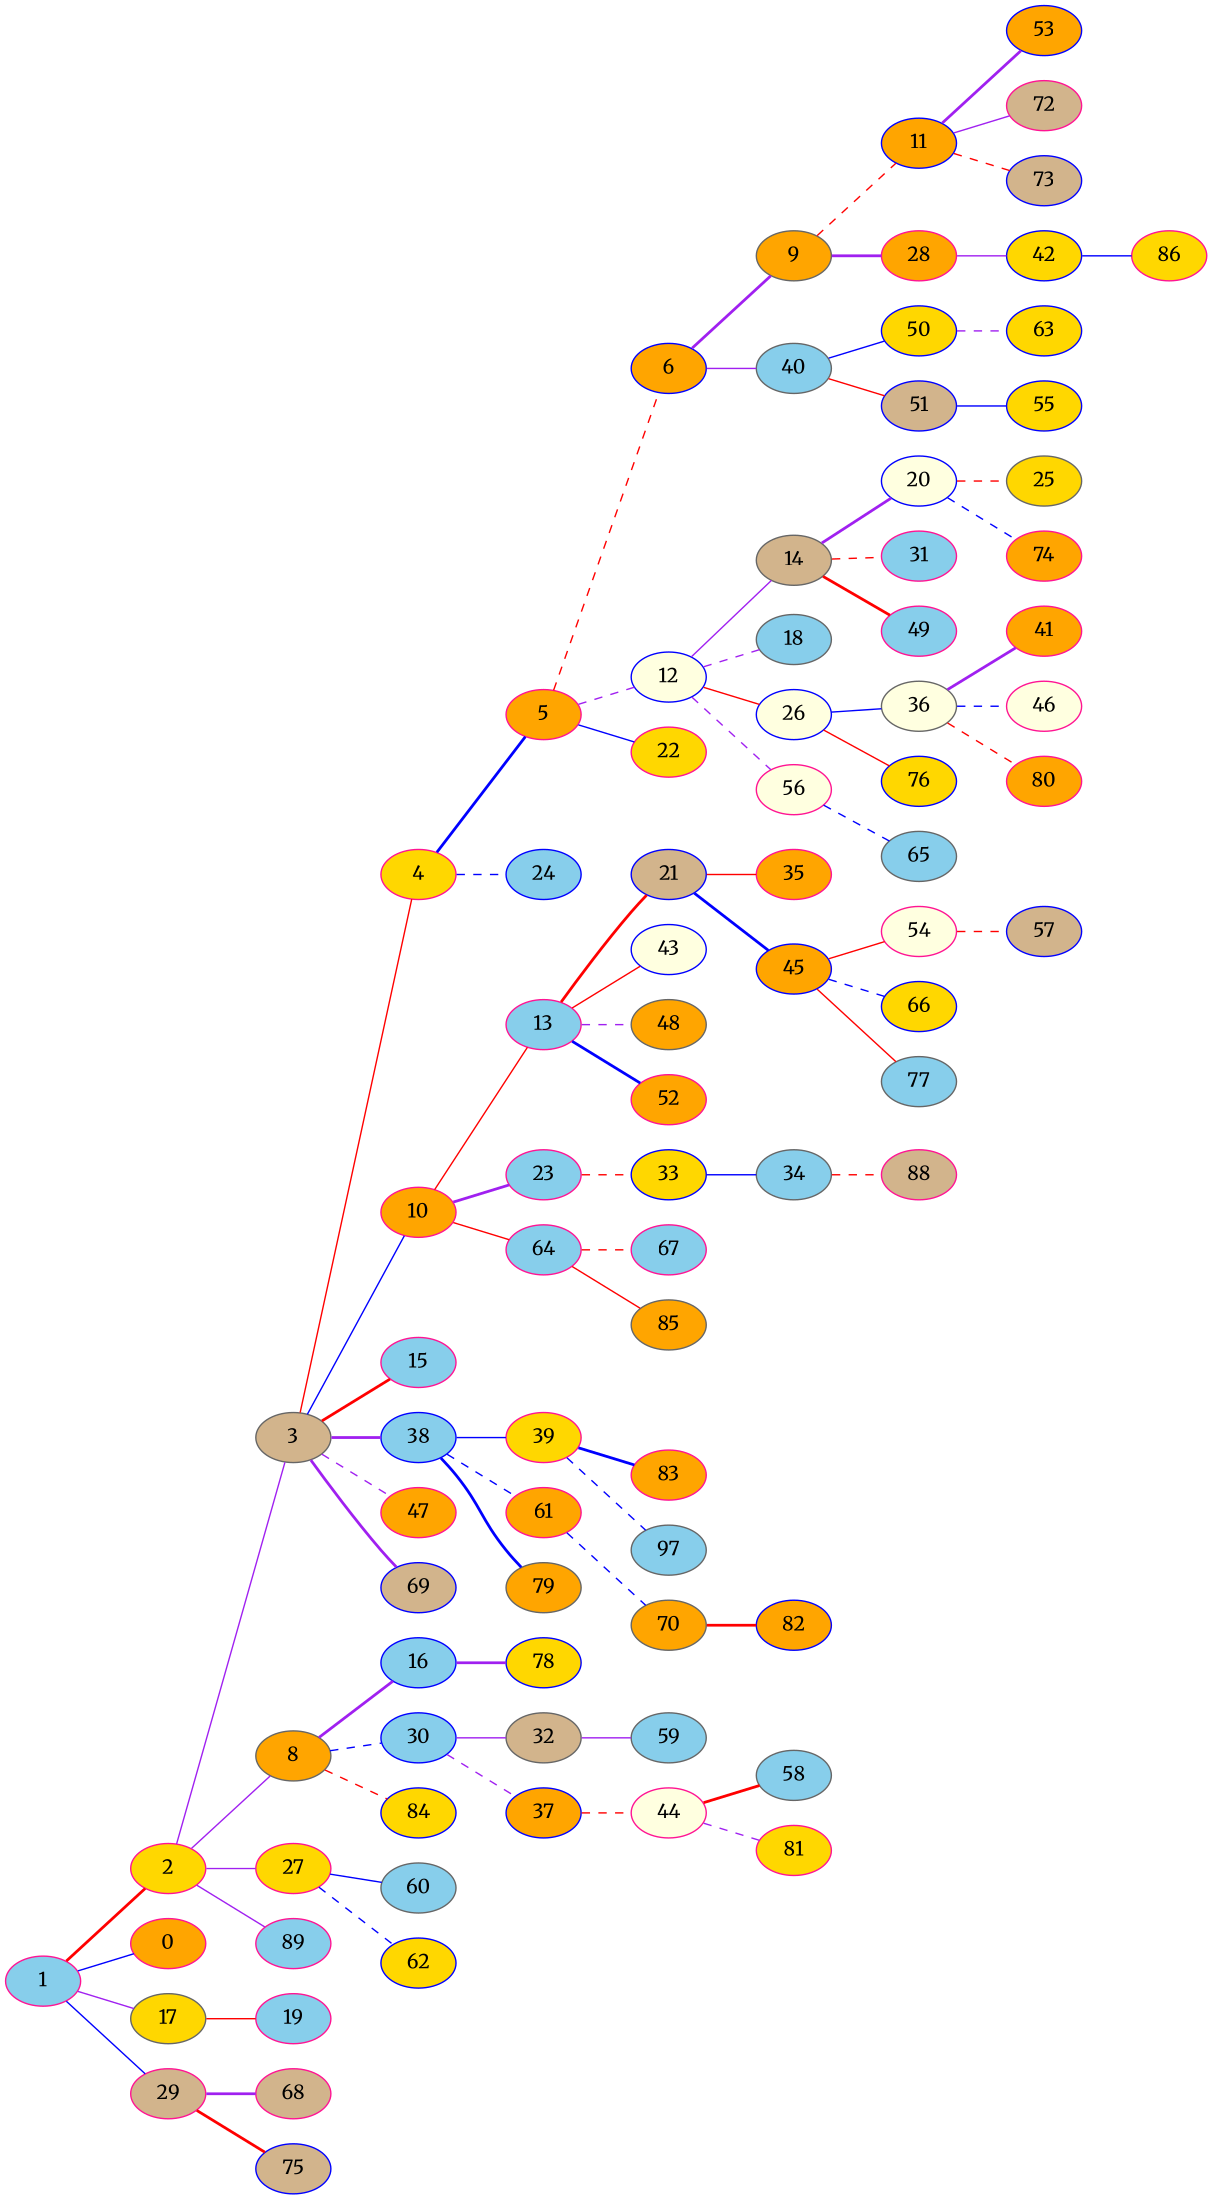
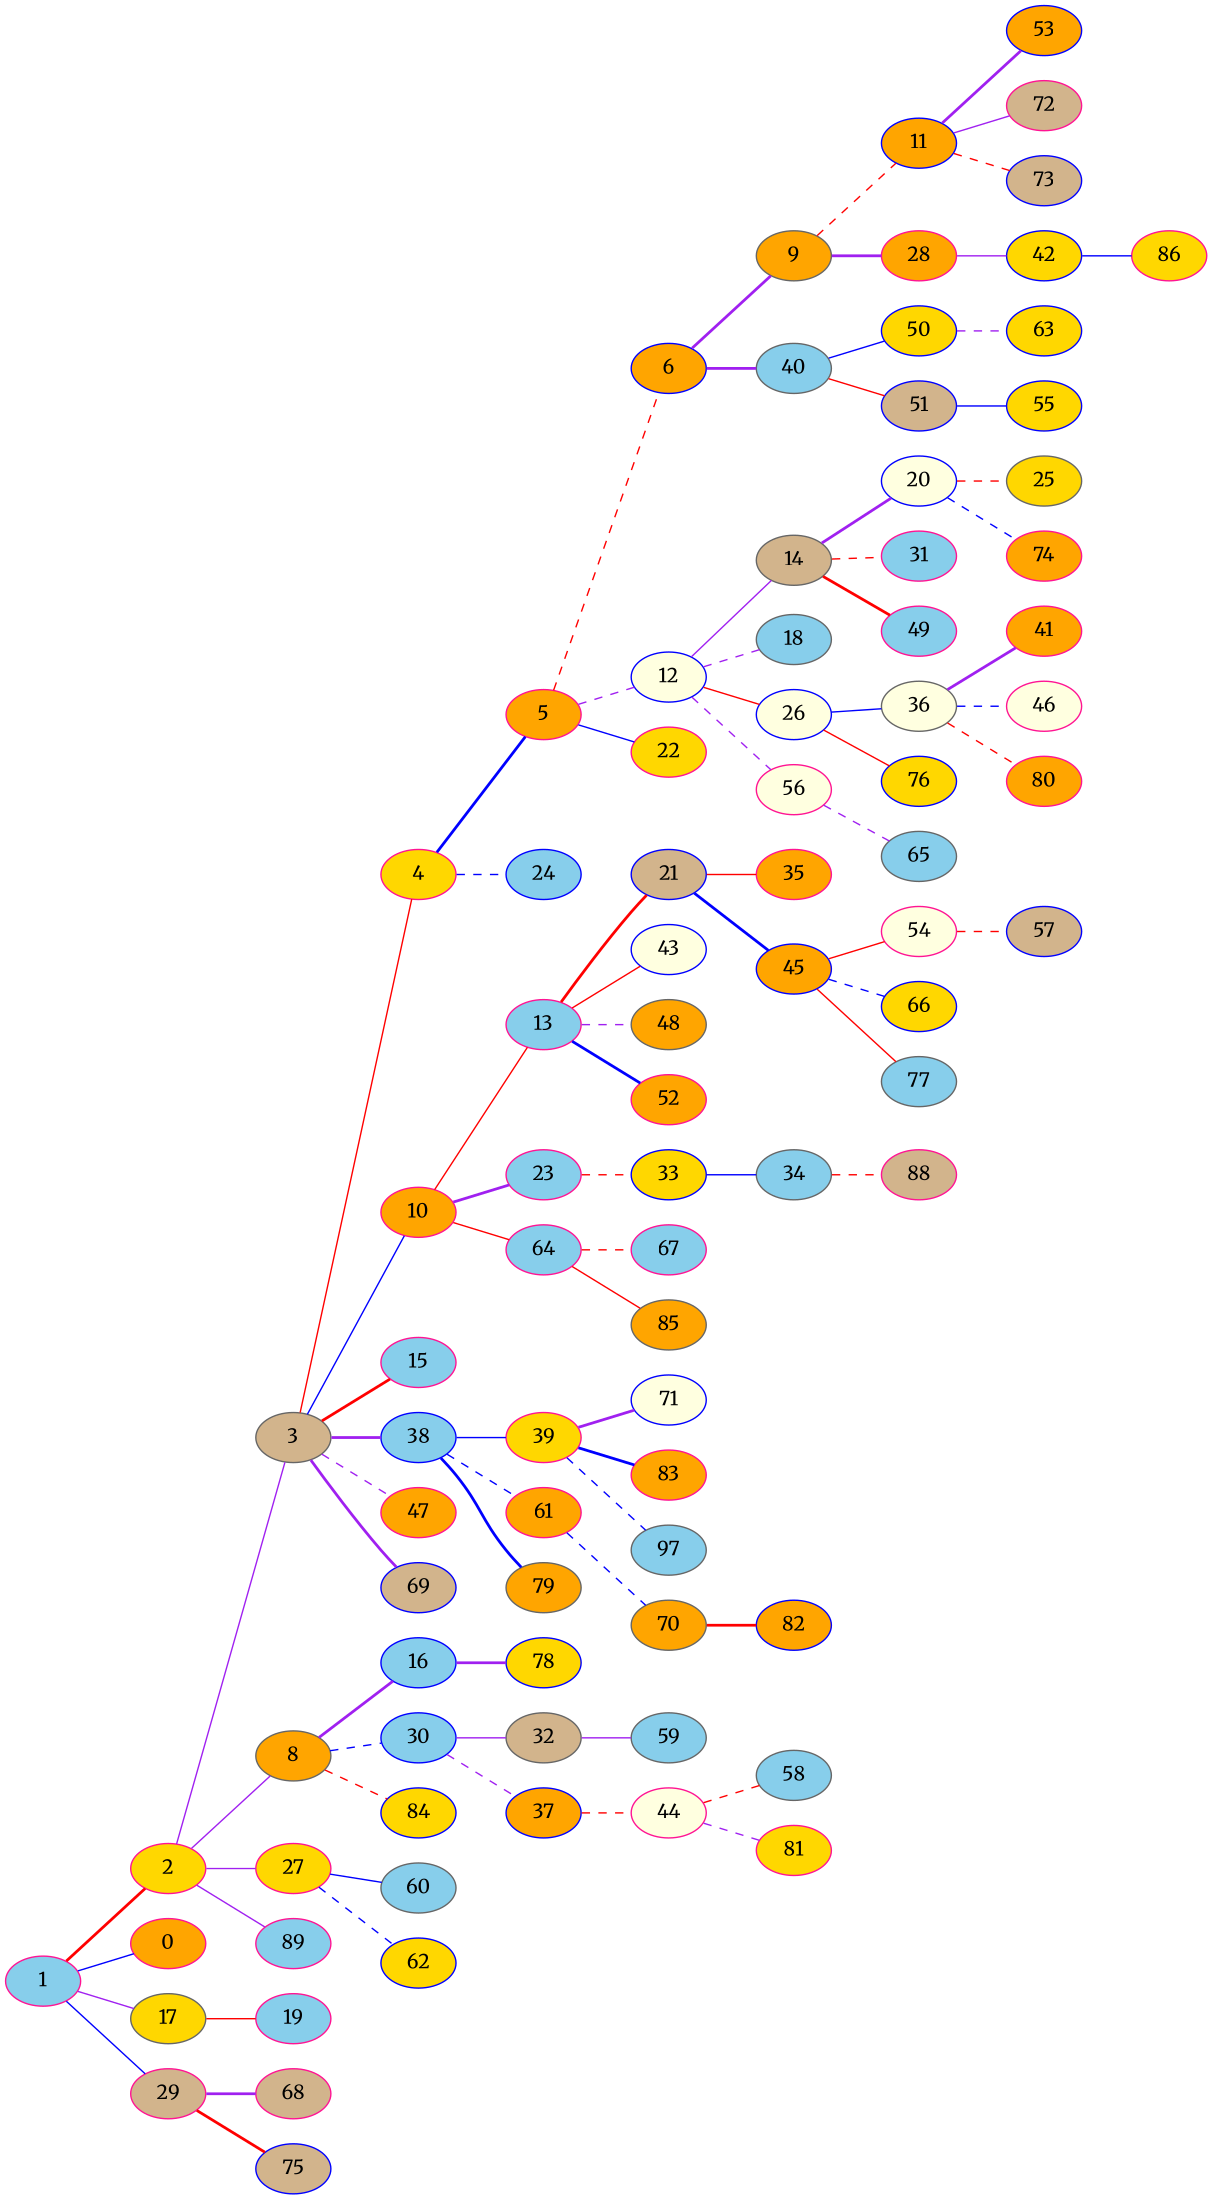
edge "6" -- "40": style solid -> bold
edge "56" -- "65": color blue -> purple
node "71": added
edge "58" -- "44": style bold -> dashed
